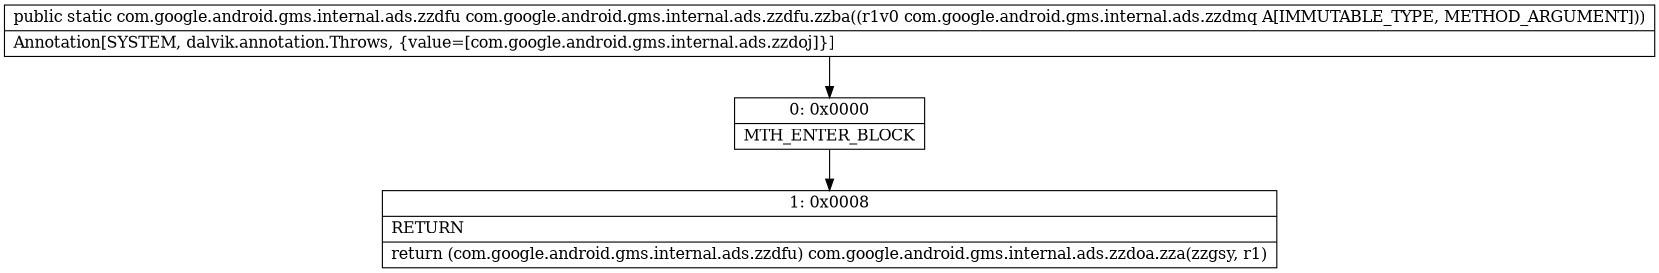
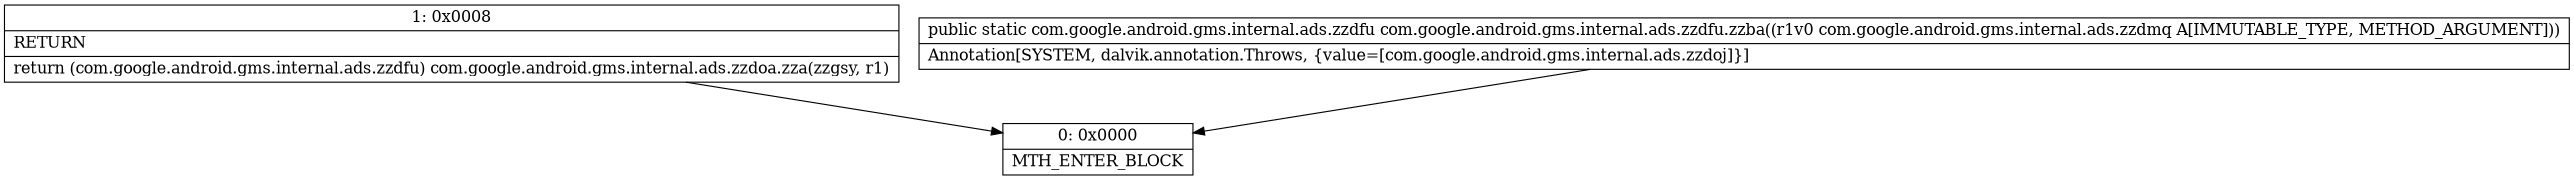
edge "0: 0x0000" -> "1: 0x0008": reversed
